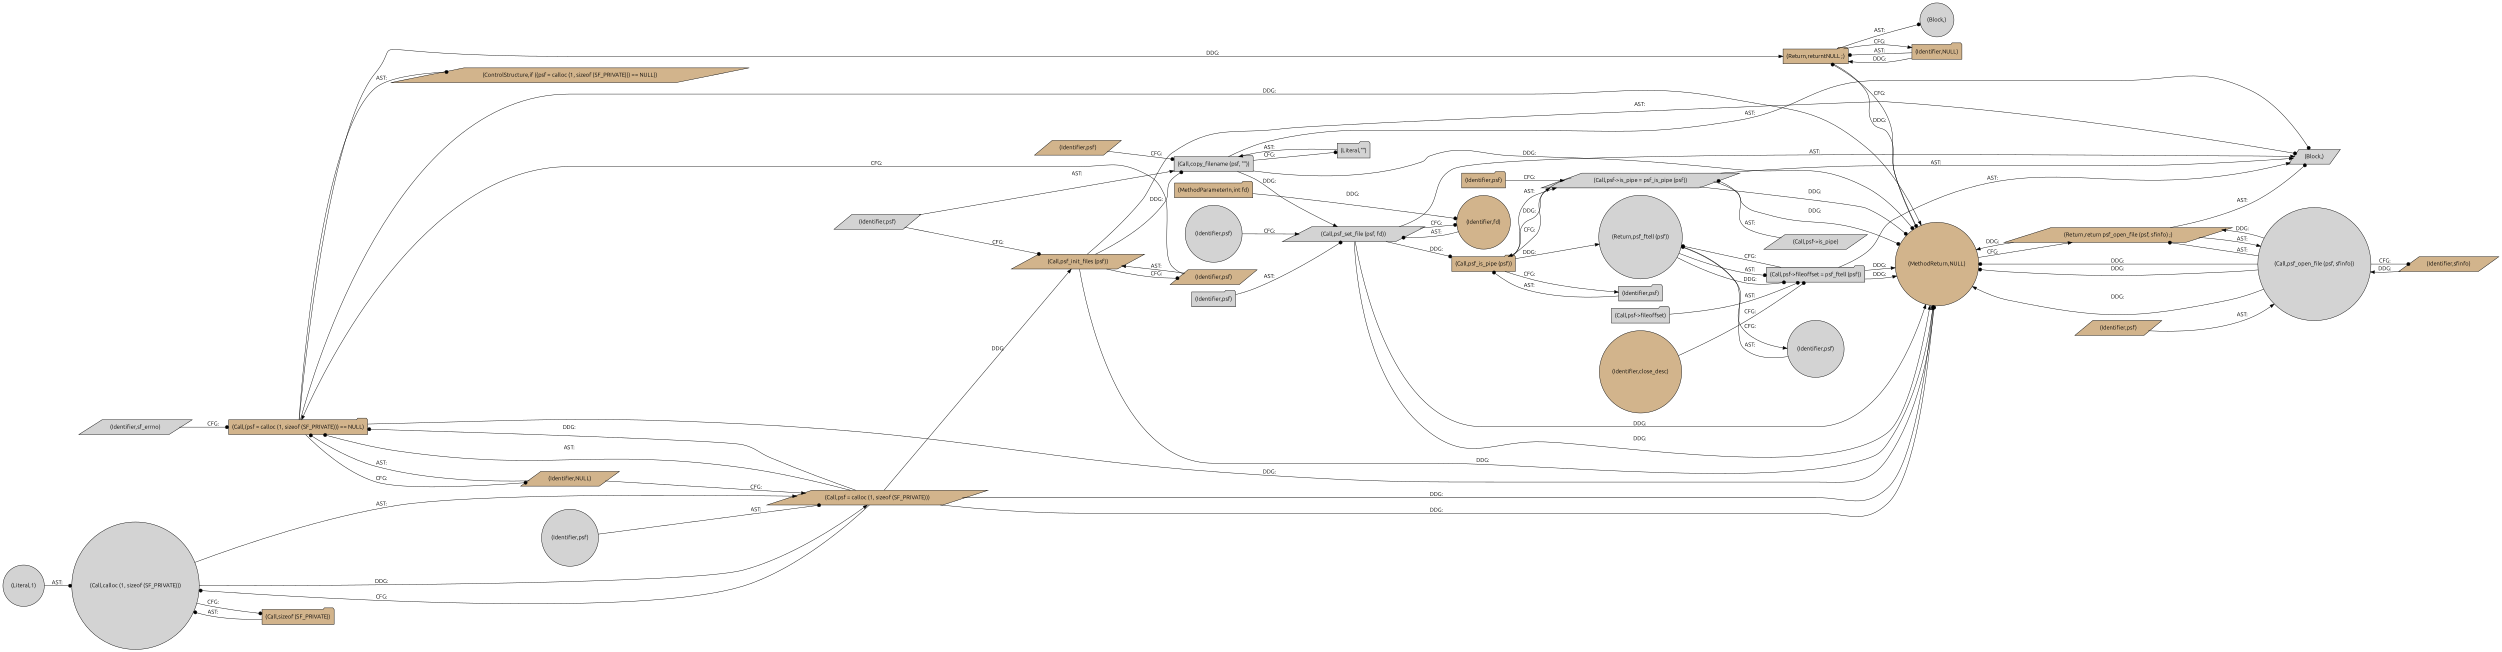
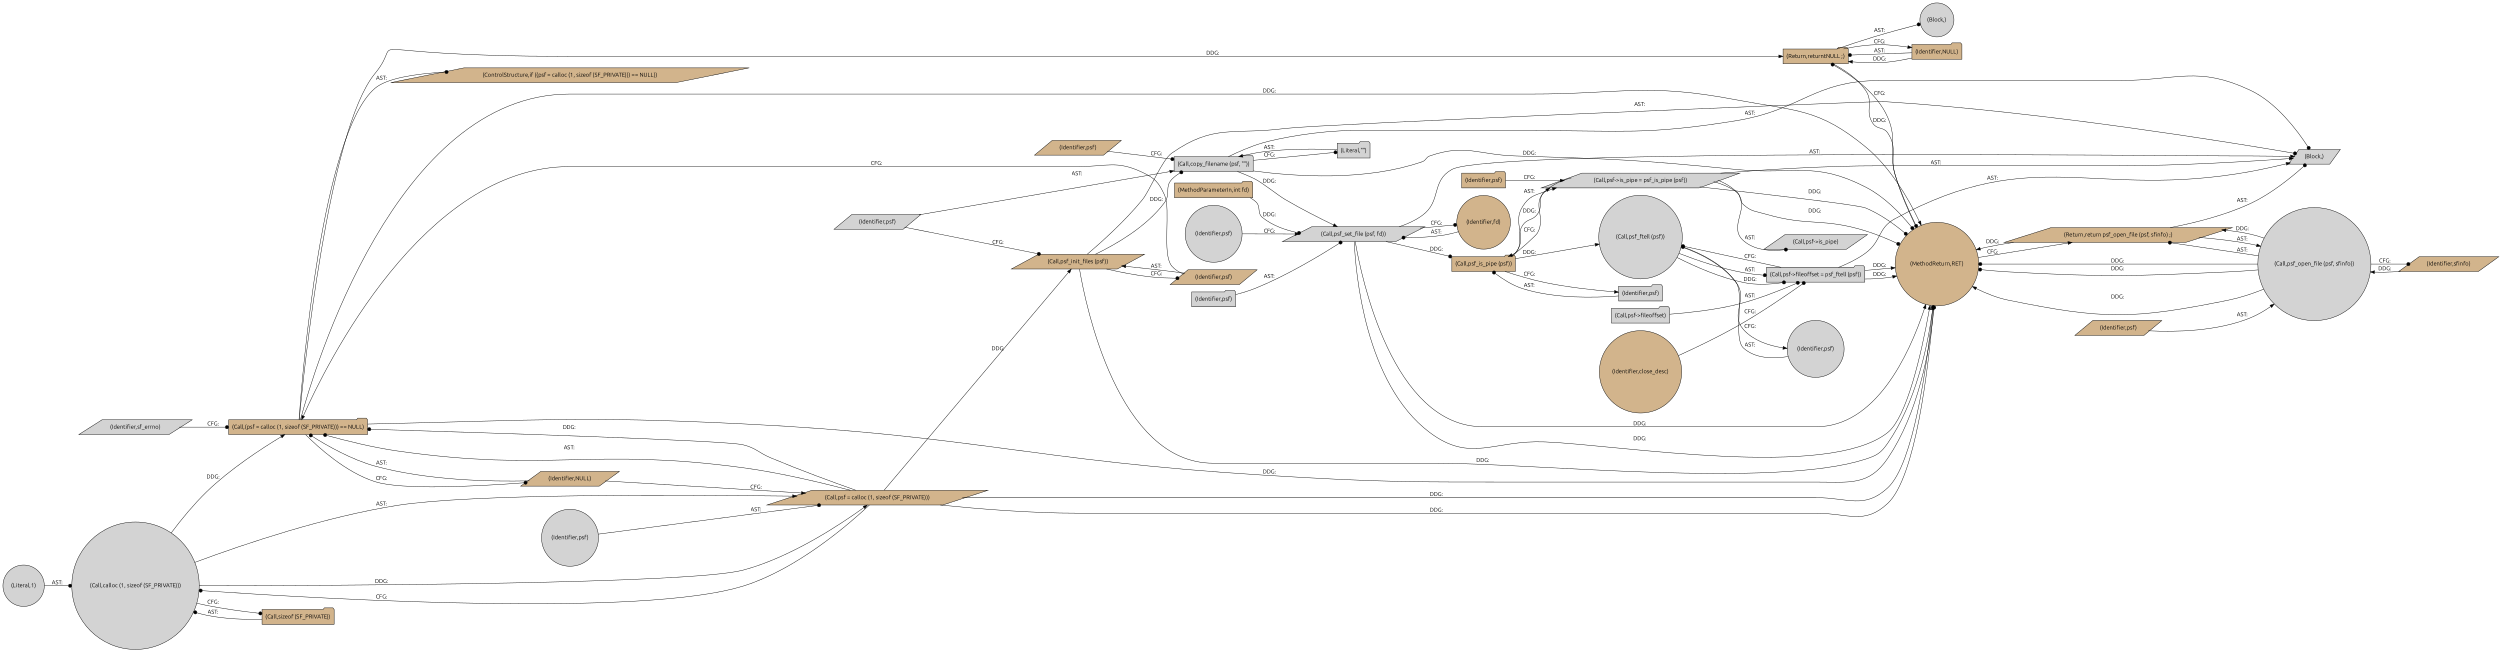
edge "(MethodParameterIn,int fd)" -> "(Identifier,fd)": now "(MethodParameterIn,int fd)" -> "(Call,psf_set_file (psf, fd))"
edge "(Call,psf->is_pipe)" -> "(Call,psf->is_pipe = psf_is_pipe (psf))": reversed
node "(Return,psf_ftell (psf))": label "(Return,psf_ftell (psf))" -> "(Call,psf_ftell (psf))"
node "(MethodReturn,NULL)": label "(MethodReturn,NULL)" -> "(MethodReturn,RET)"
edge "(Call,calloc (1, sizeof (SF_PRIVATE)))" -> "(Call,(psf = calloc (1, sizeof (SF_PRIVATE))) == NULL)": added, label "DDG:"
